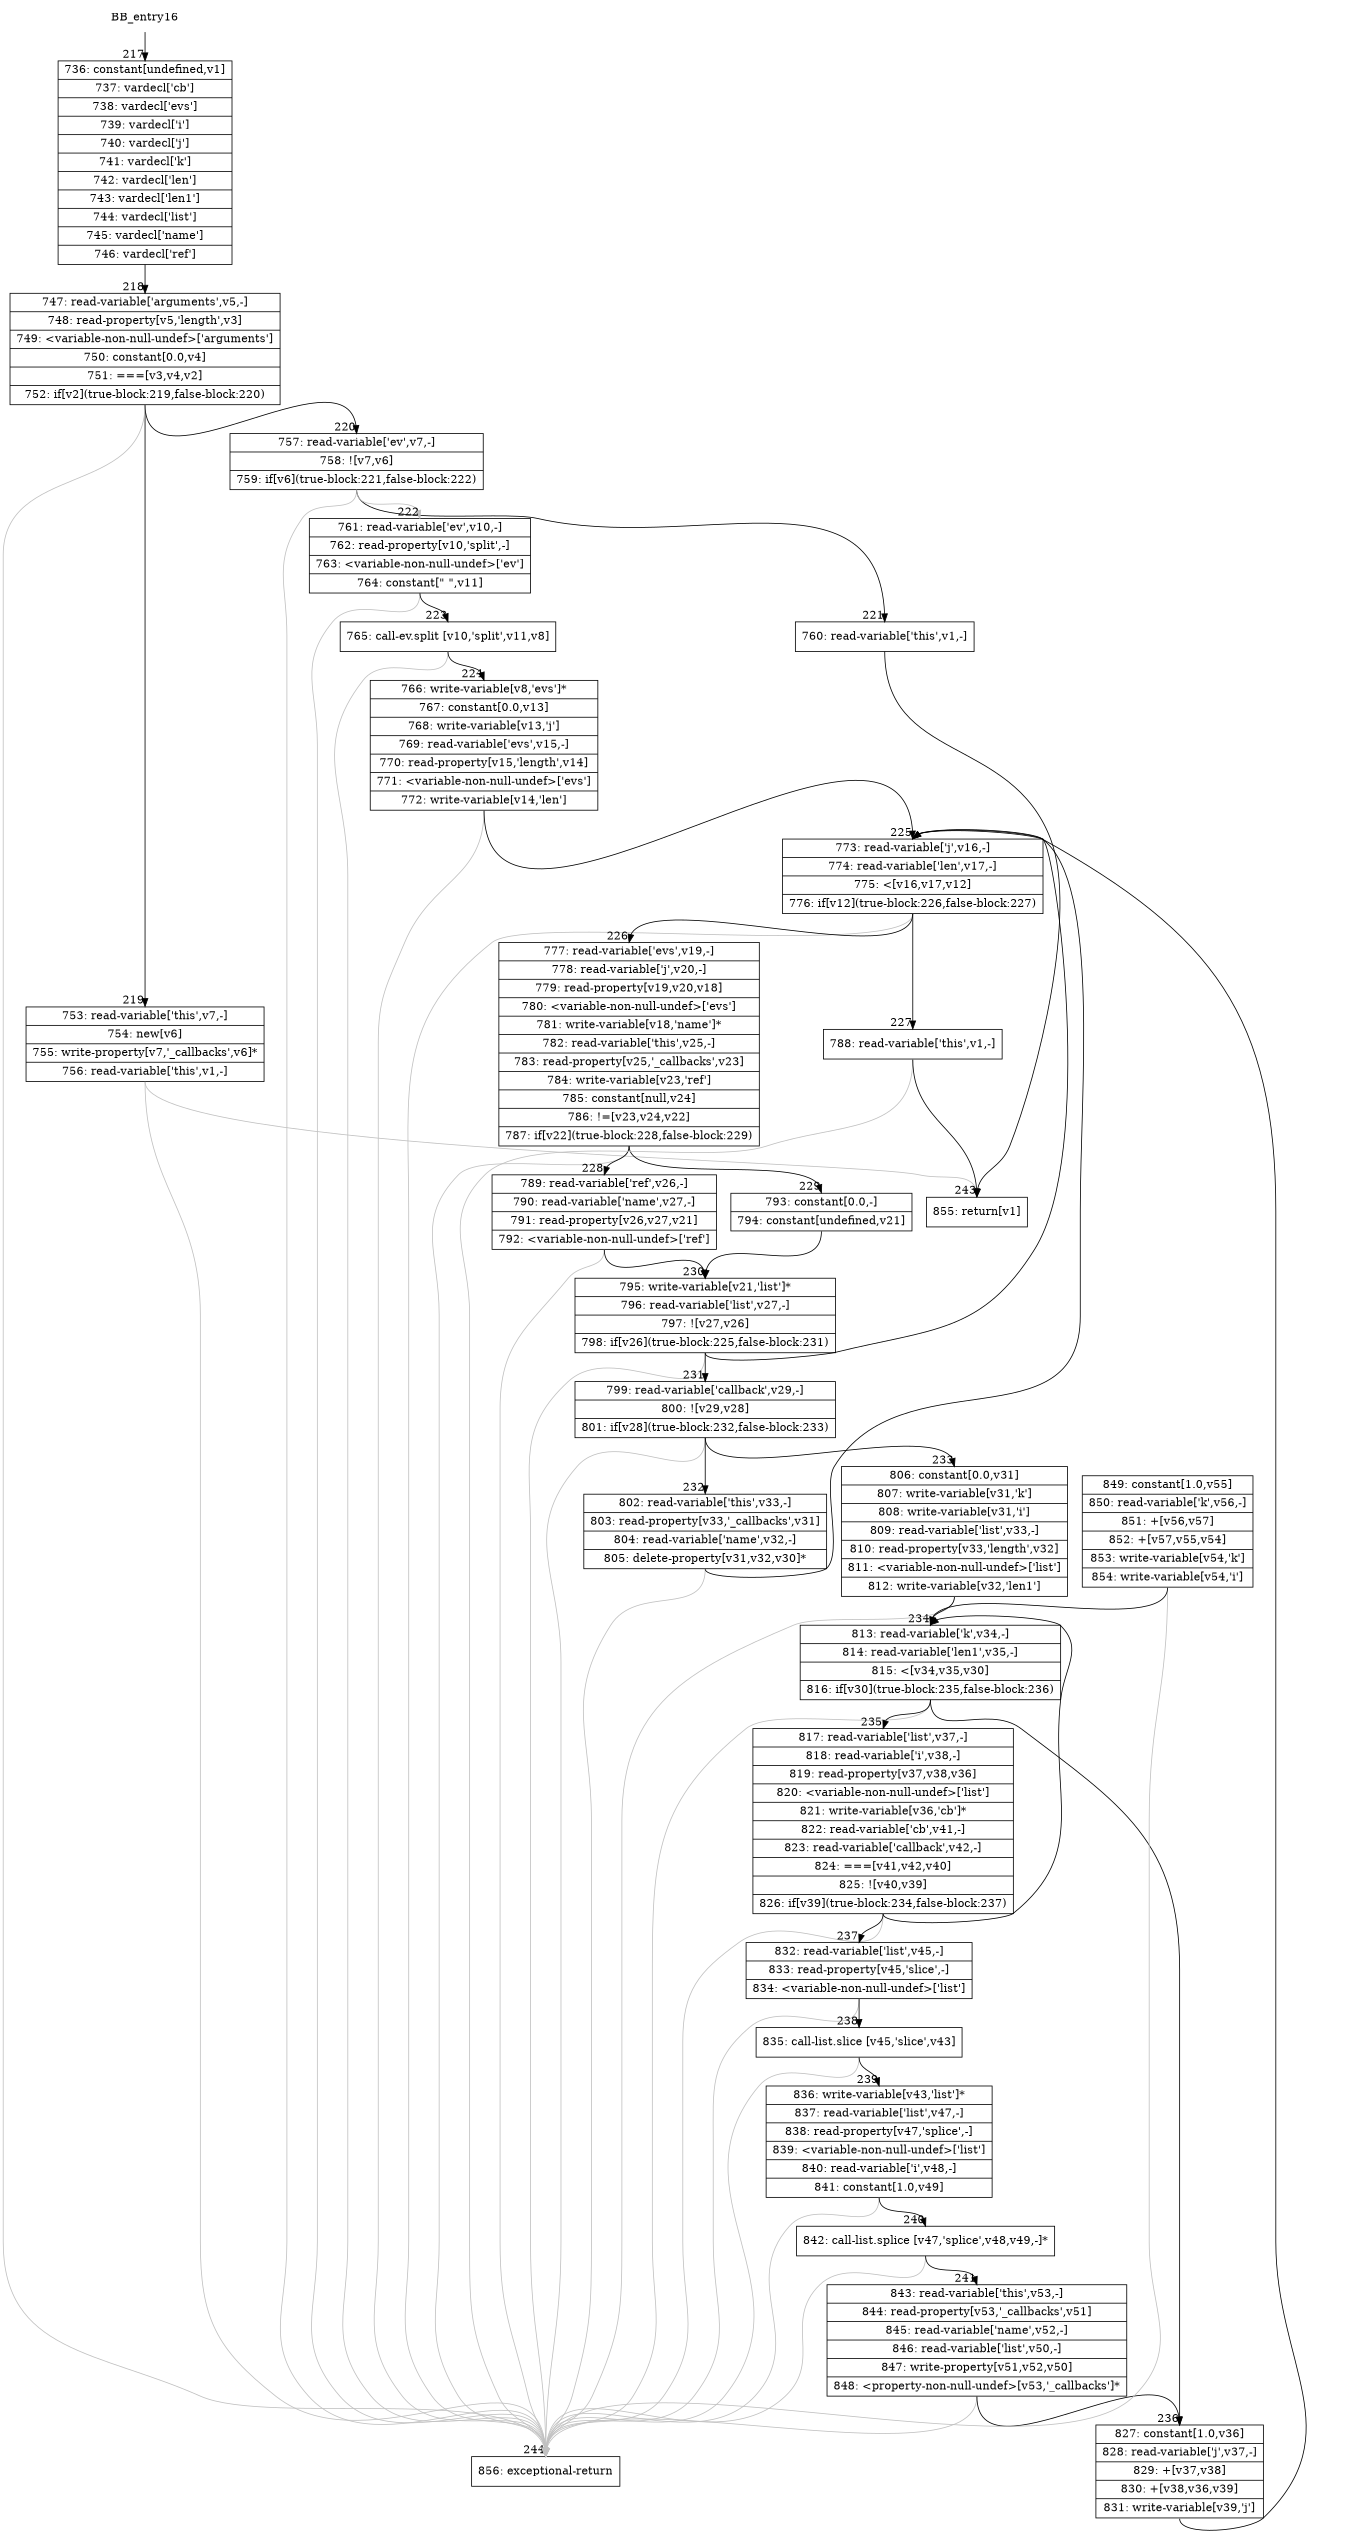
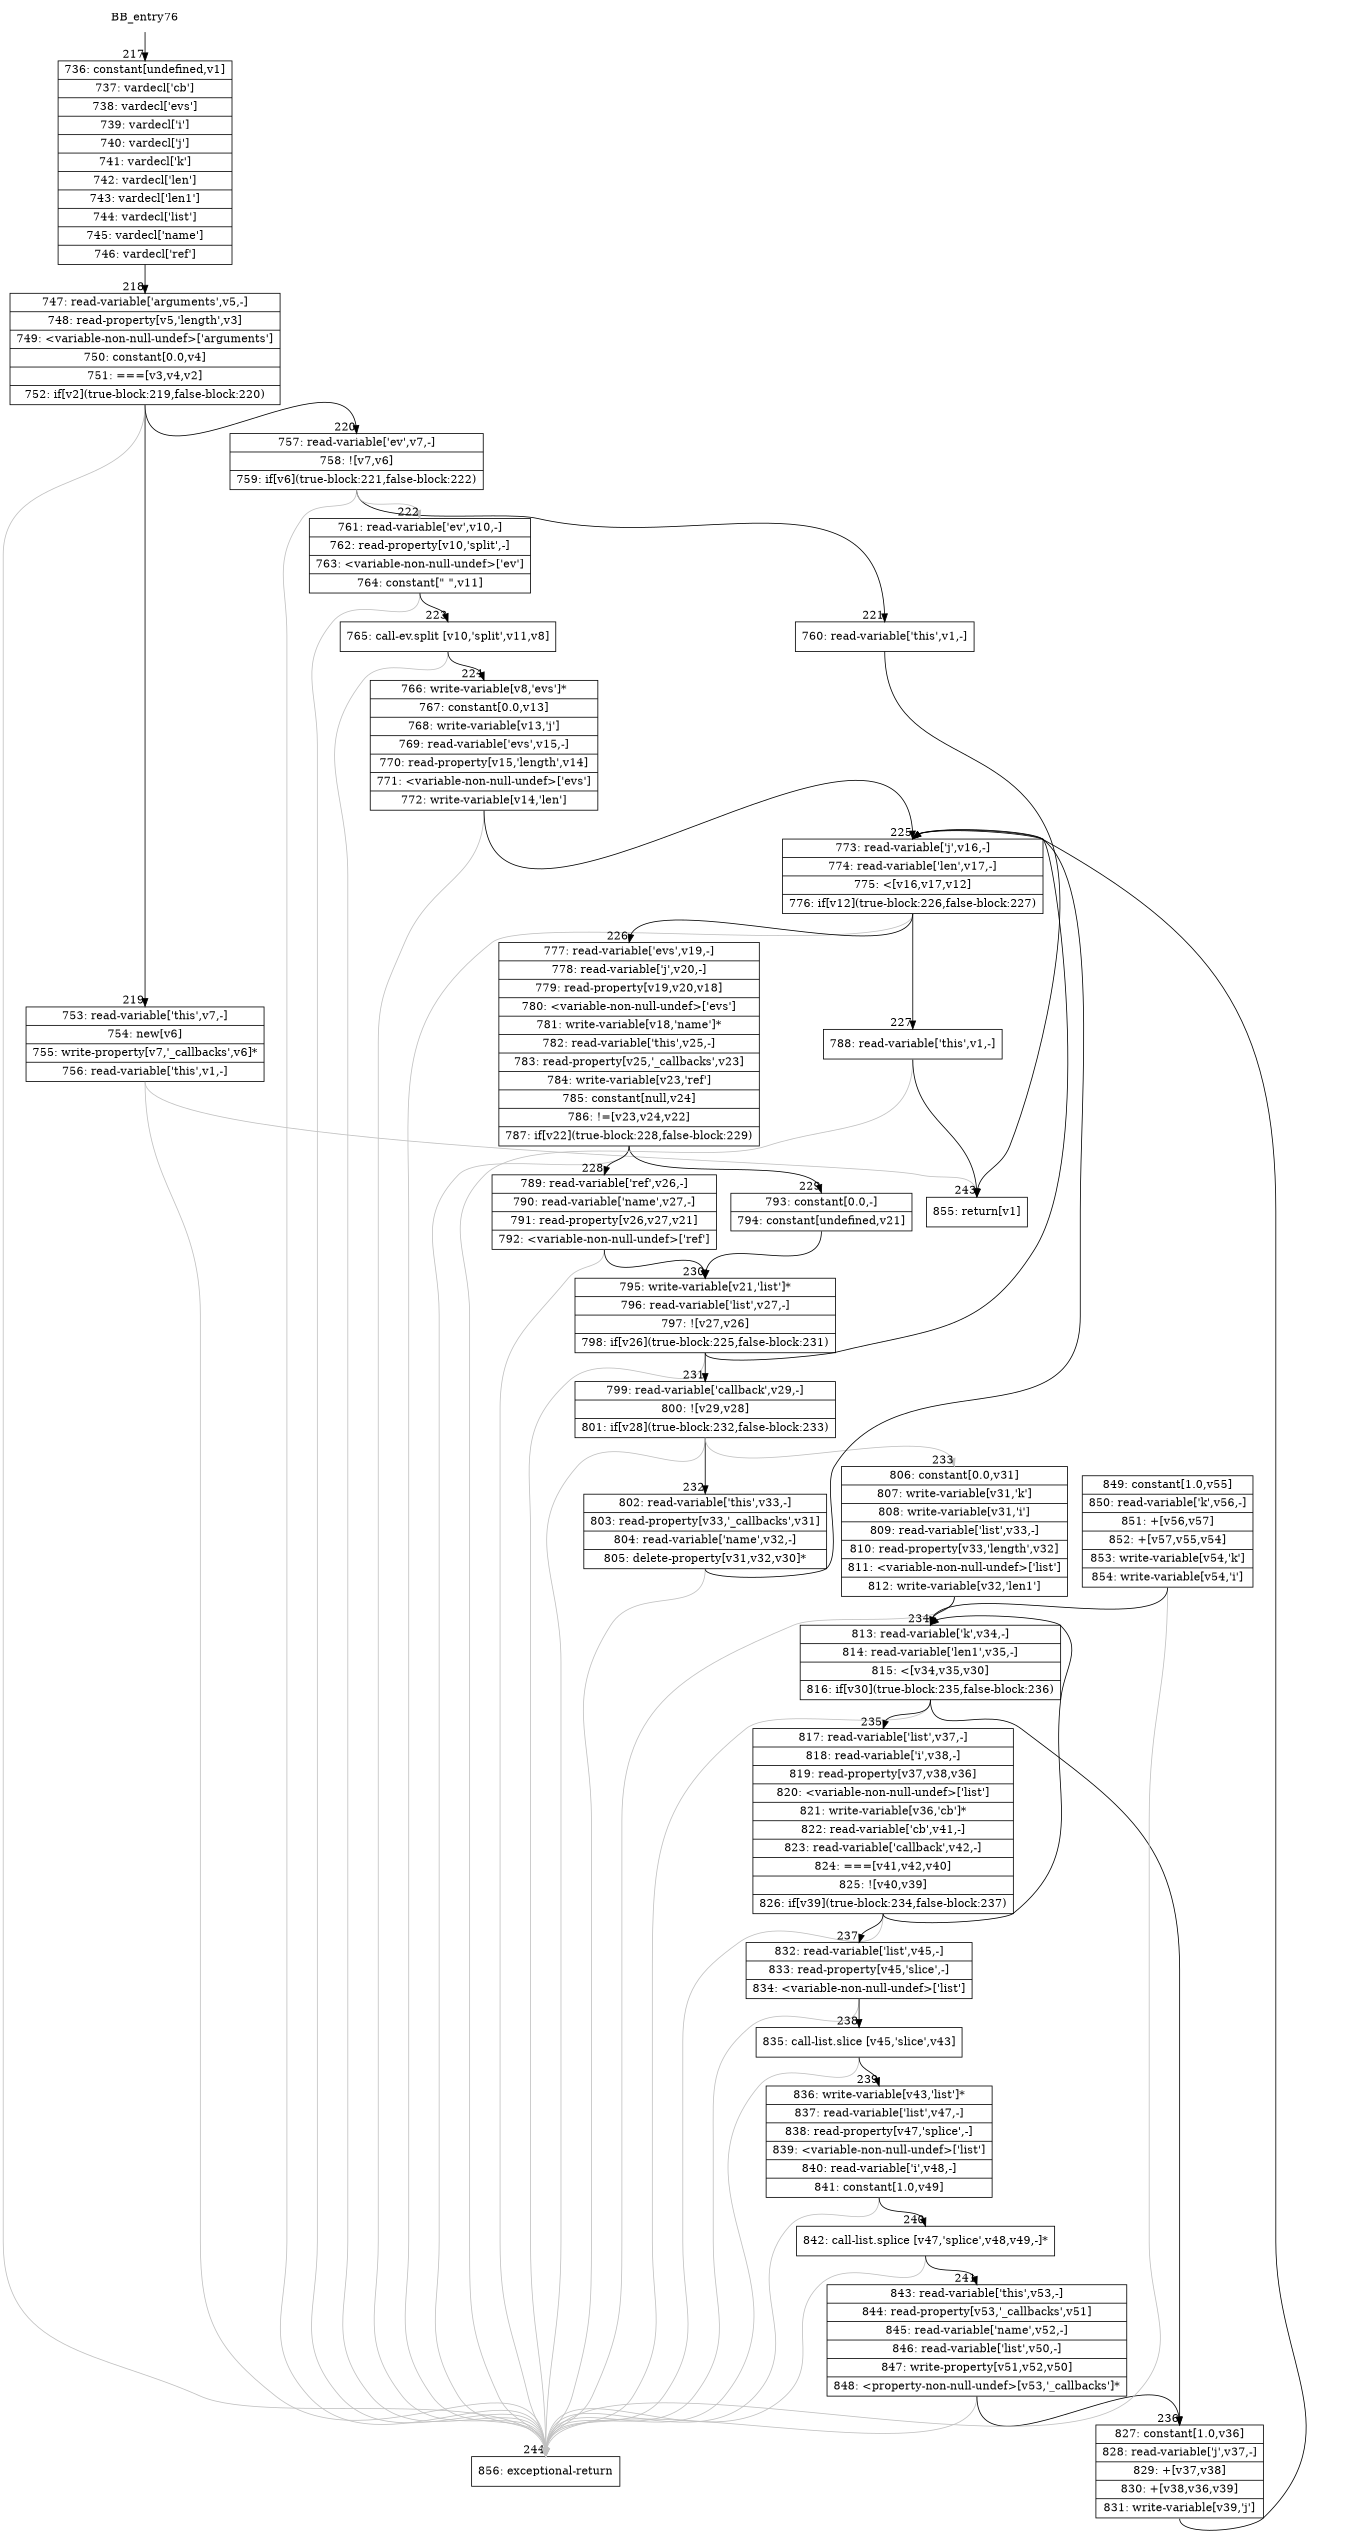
node "BB_entry16": label "BB_entry16" -> "BB_entry76"
edge "799: read-variable['callback',v29,-]" -> "806: constant[0.0,v31]": color black -> gray
